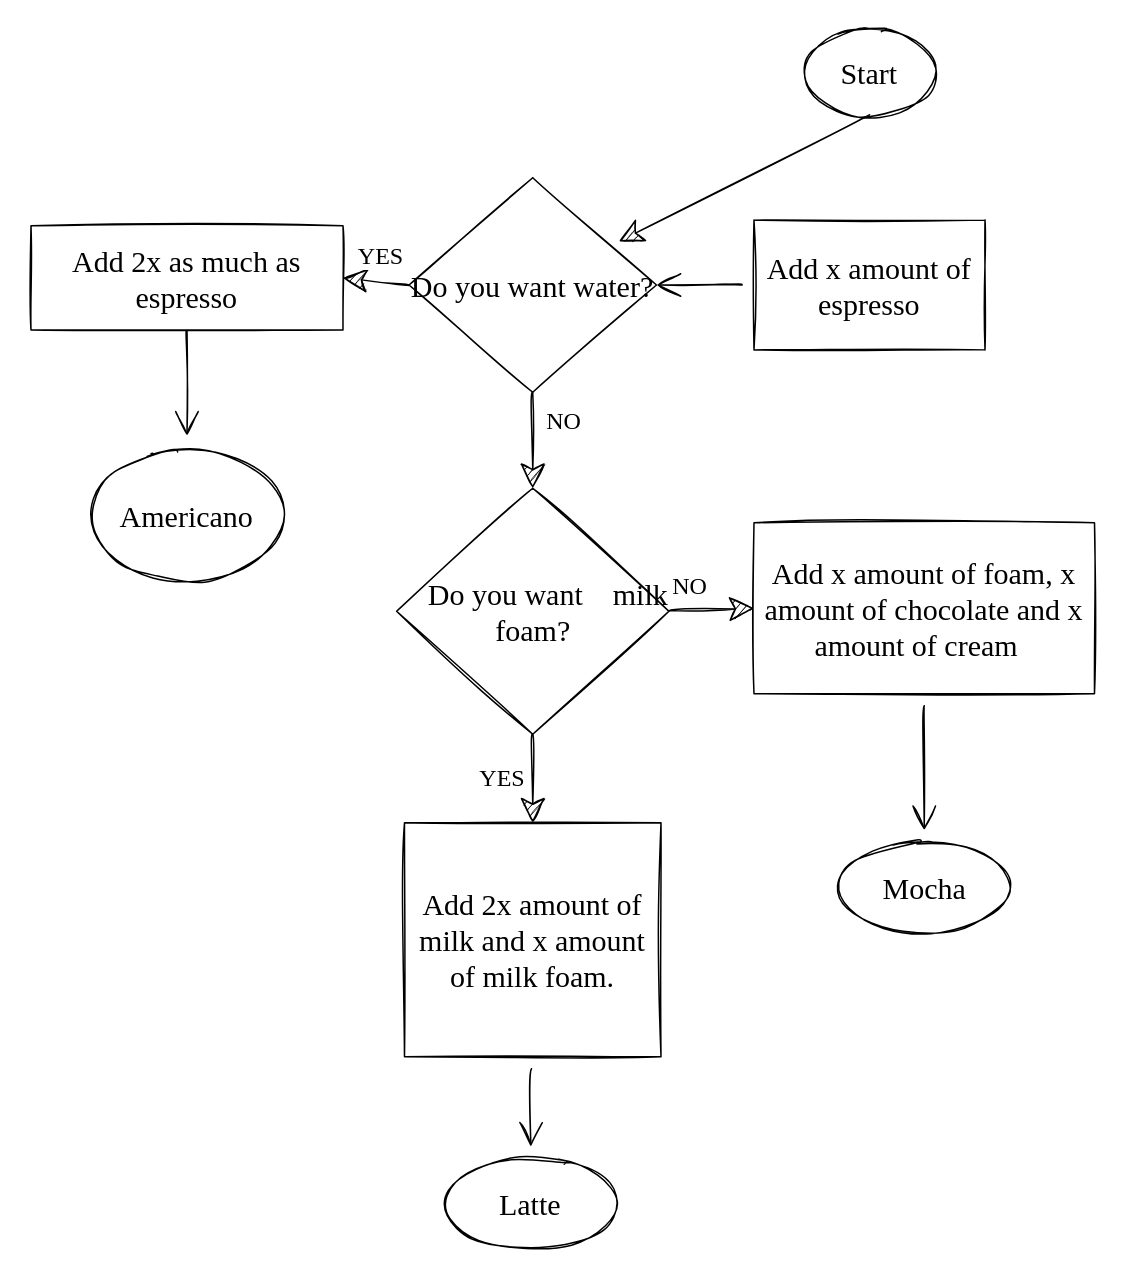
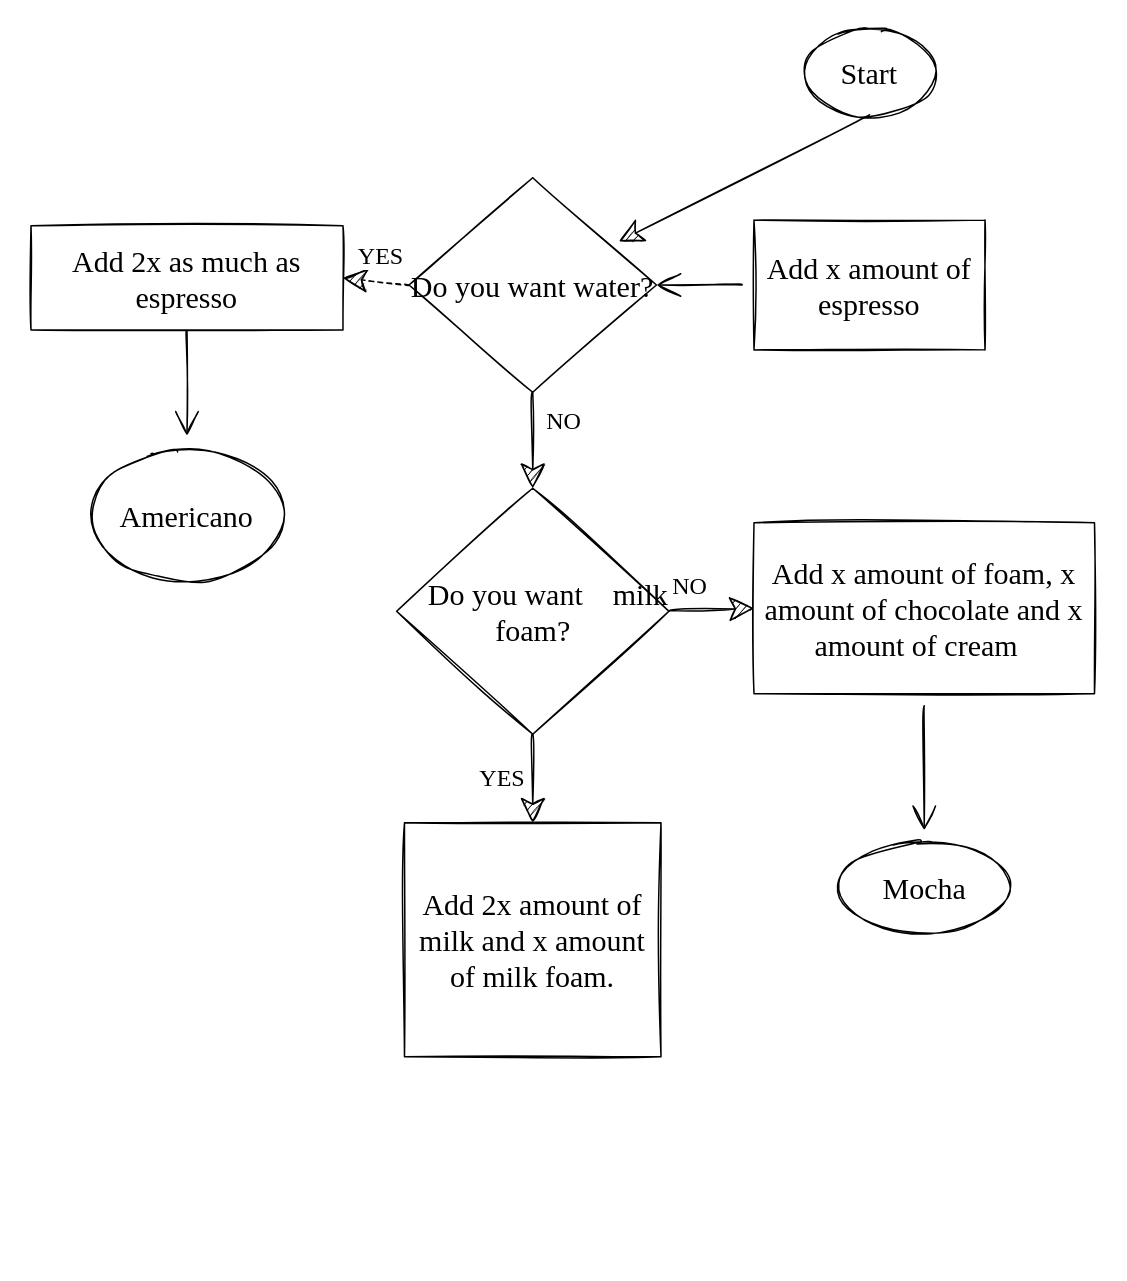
edge "Do you want water?" -> "Add 2x as much as espresso": style solid -> dashed
edge "Add 2x amount of milk and x amount of milk foam." -> "Latte": removed
node "Latte": removed
